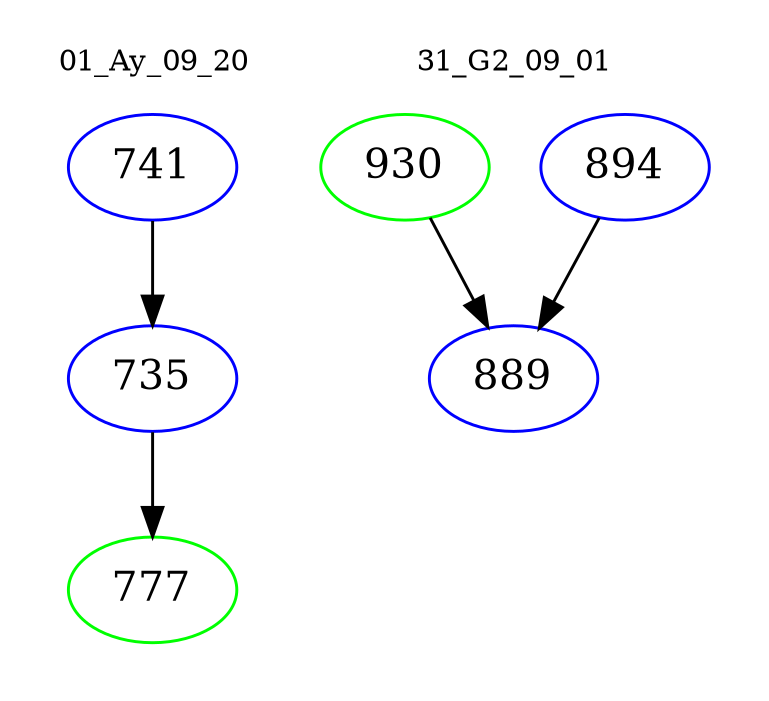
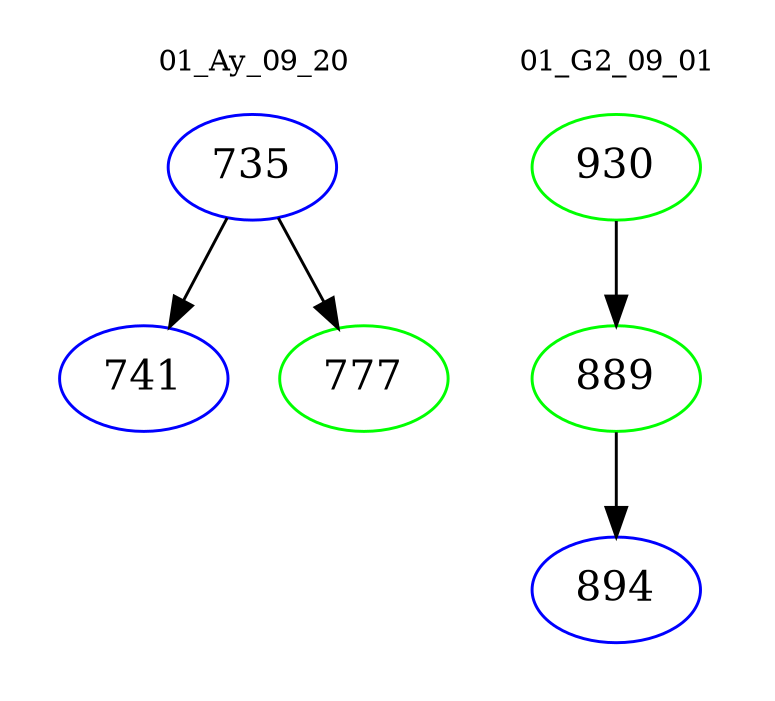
cluster "31_G2_09_01": label "31_G2_09_01" -> "01_G2_09_01"
edge "741" -> "735": reversed
edge "894" -> "889": reversed
node "889": color blue -> green
